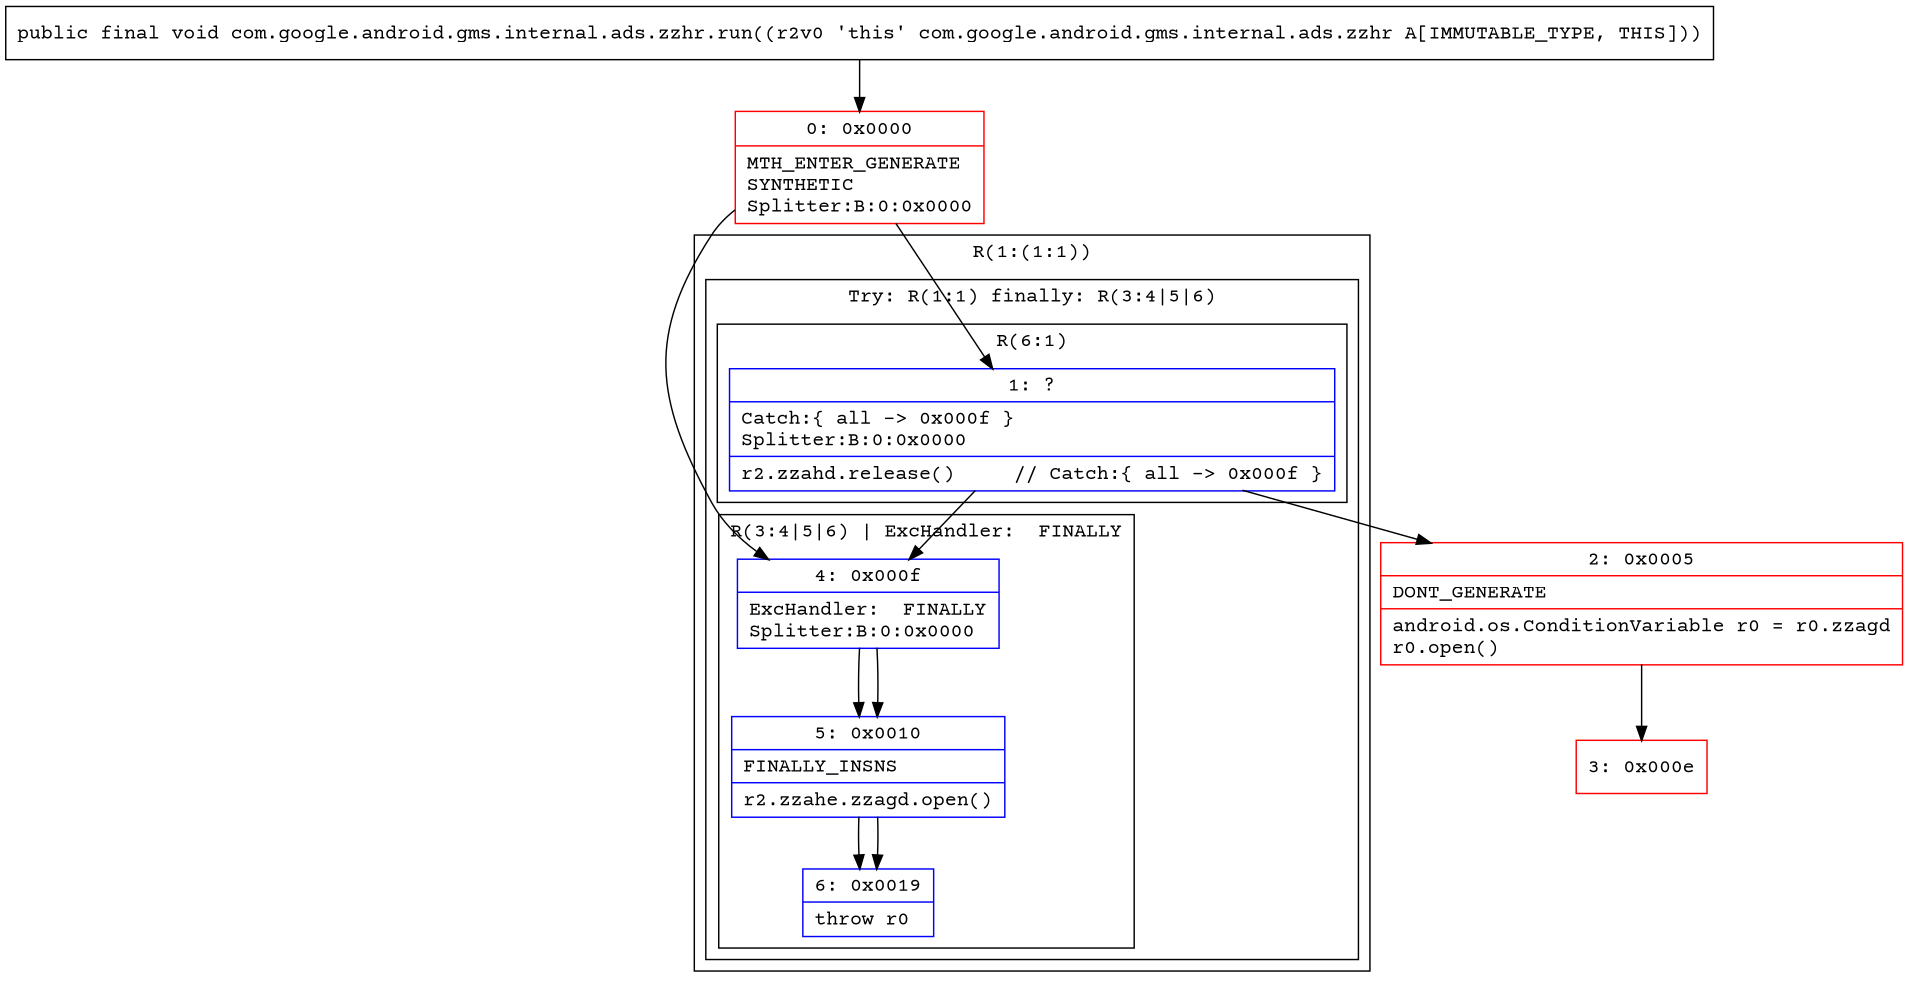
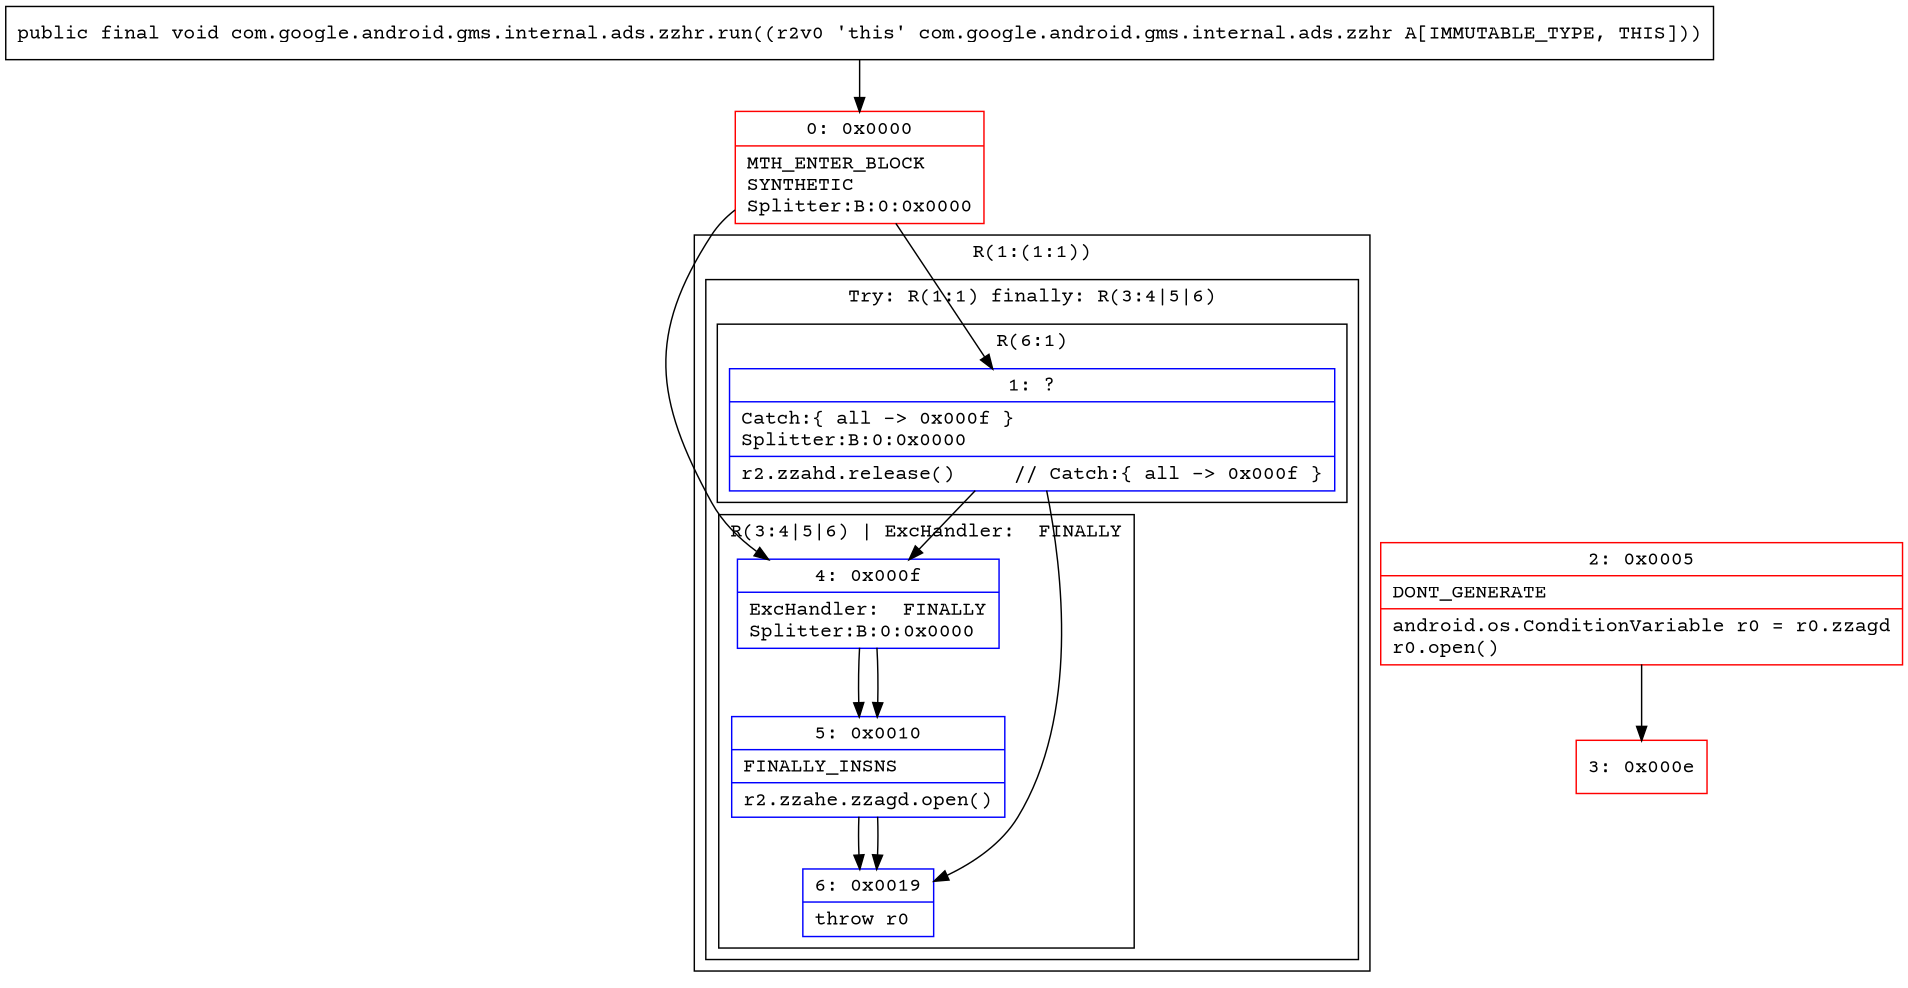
node "0: 0x0000": text "MTH_ENTER_GENERATE" -> "MTH_ENTER_BLOCK"
edge "1: ?" -> "2: 0x0005": now "1: ?" -> "6: 0x0019"
